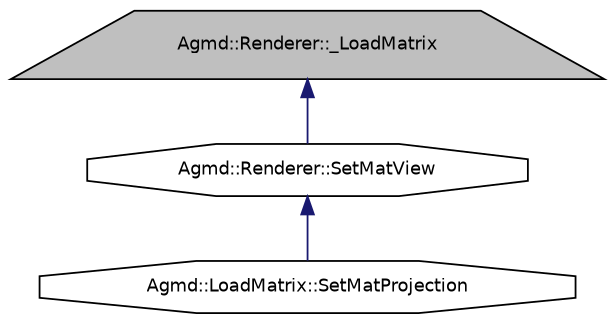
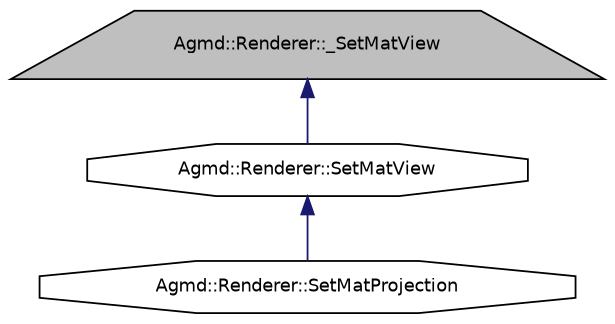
node "Agmd::Renderer::_LoadMatrix": label "Agmd::Renderer::_LoadMatrix" -> "Agmd::Renderer::_SetMatView"
node "Agmd::LoadMatrix::SetMatProjection": label "Agmd::LoadMatrix::SetMatProjection" -> "Agmd::Renderer::SetMatProjection"
